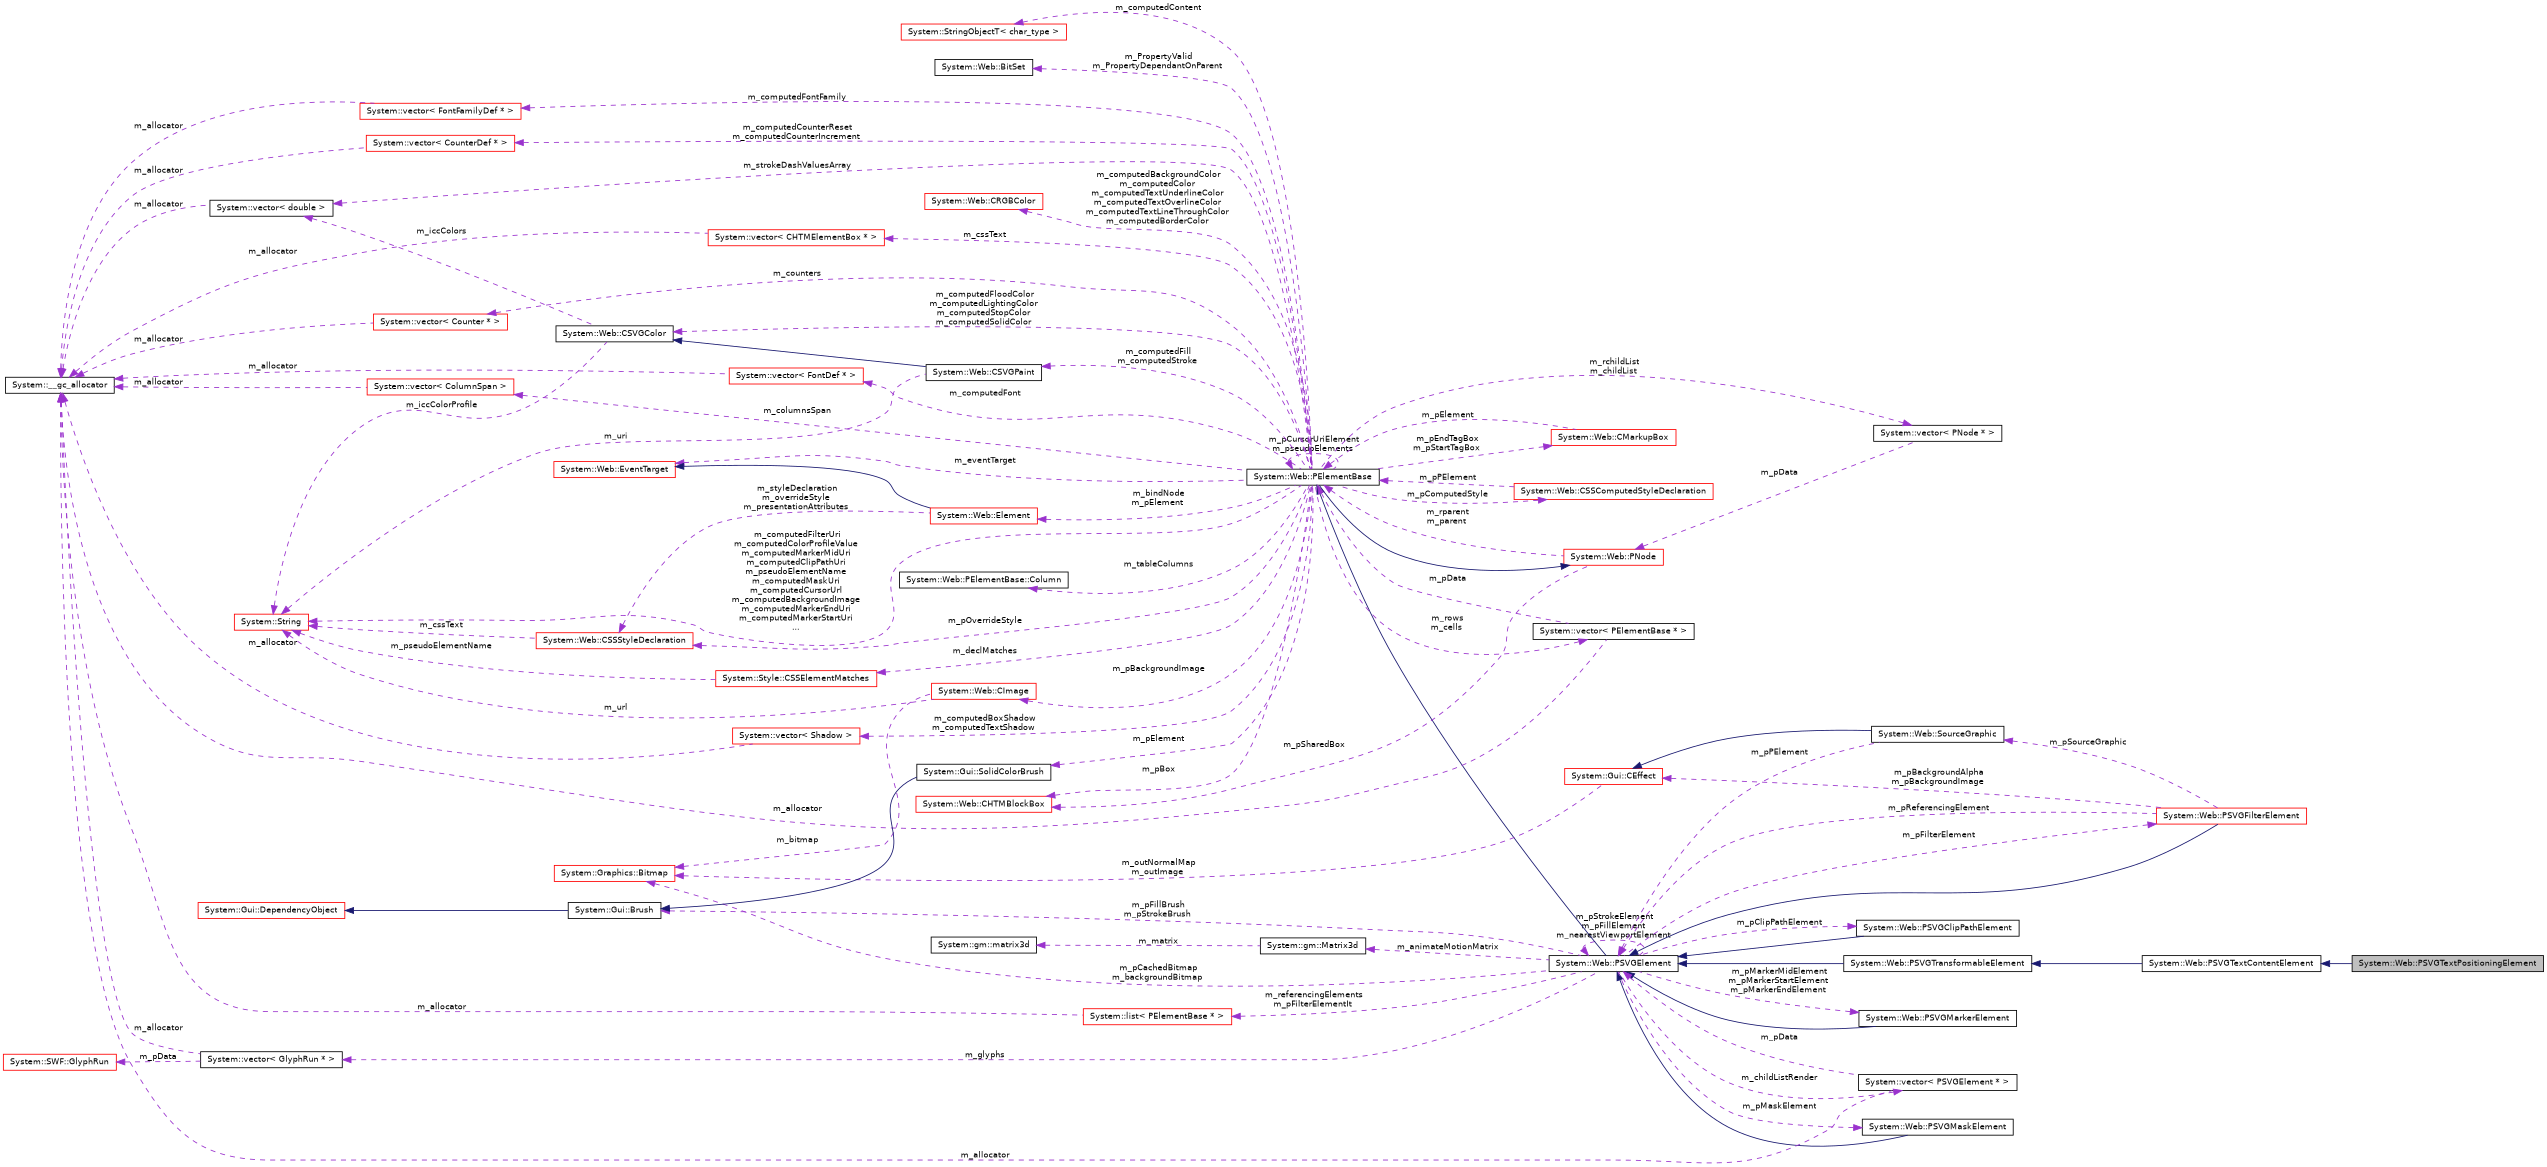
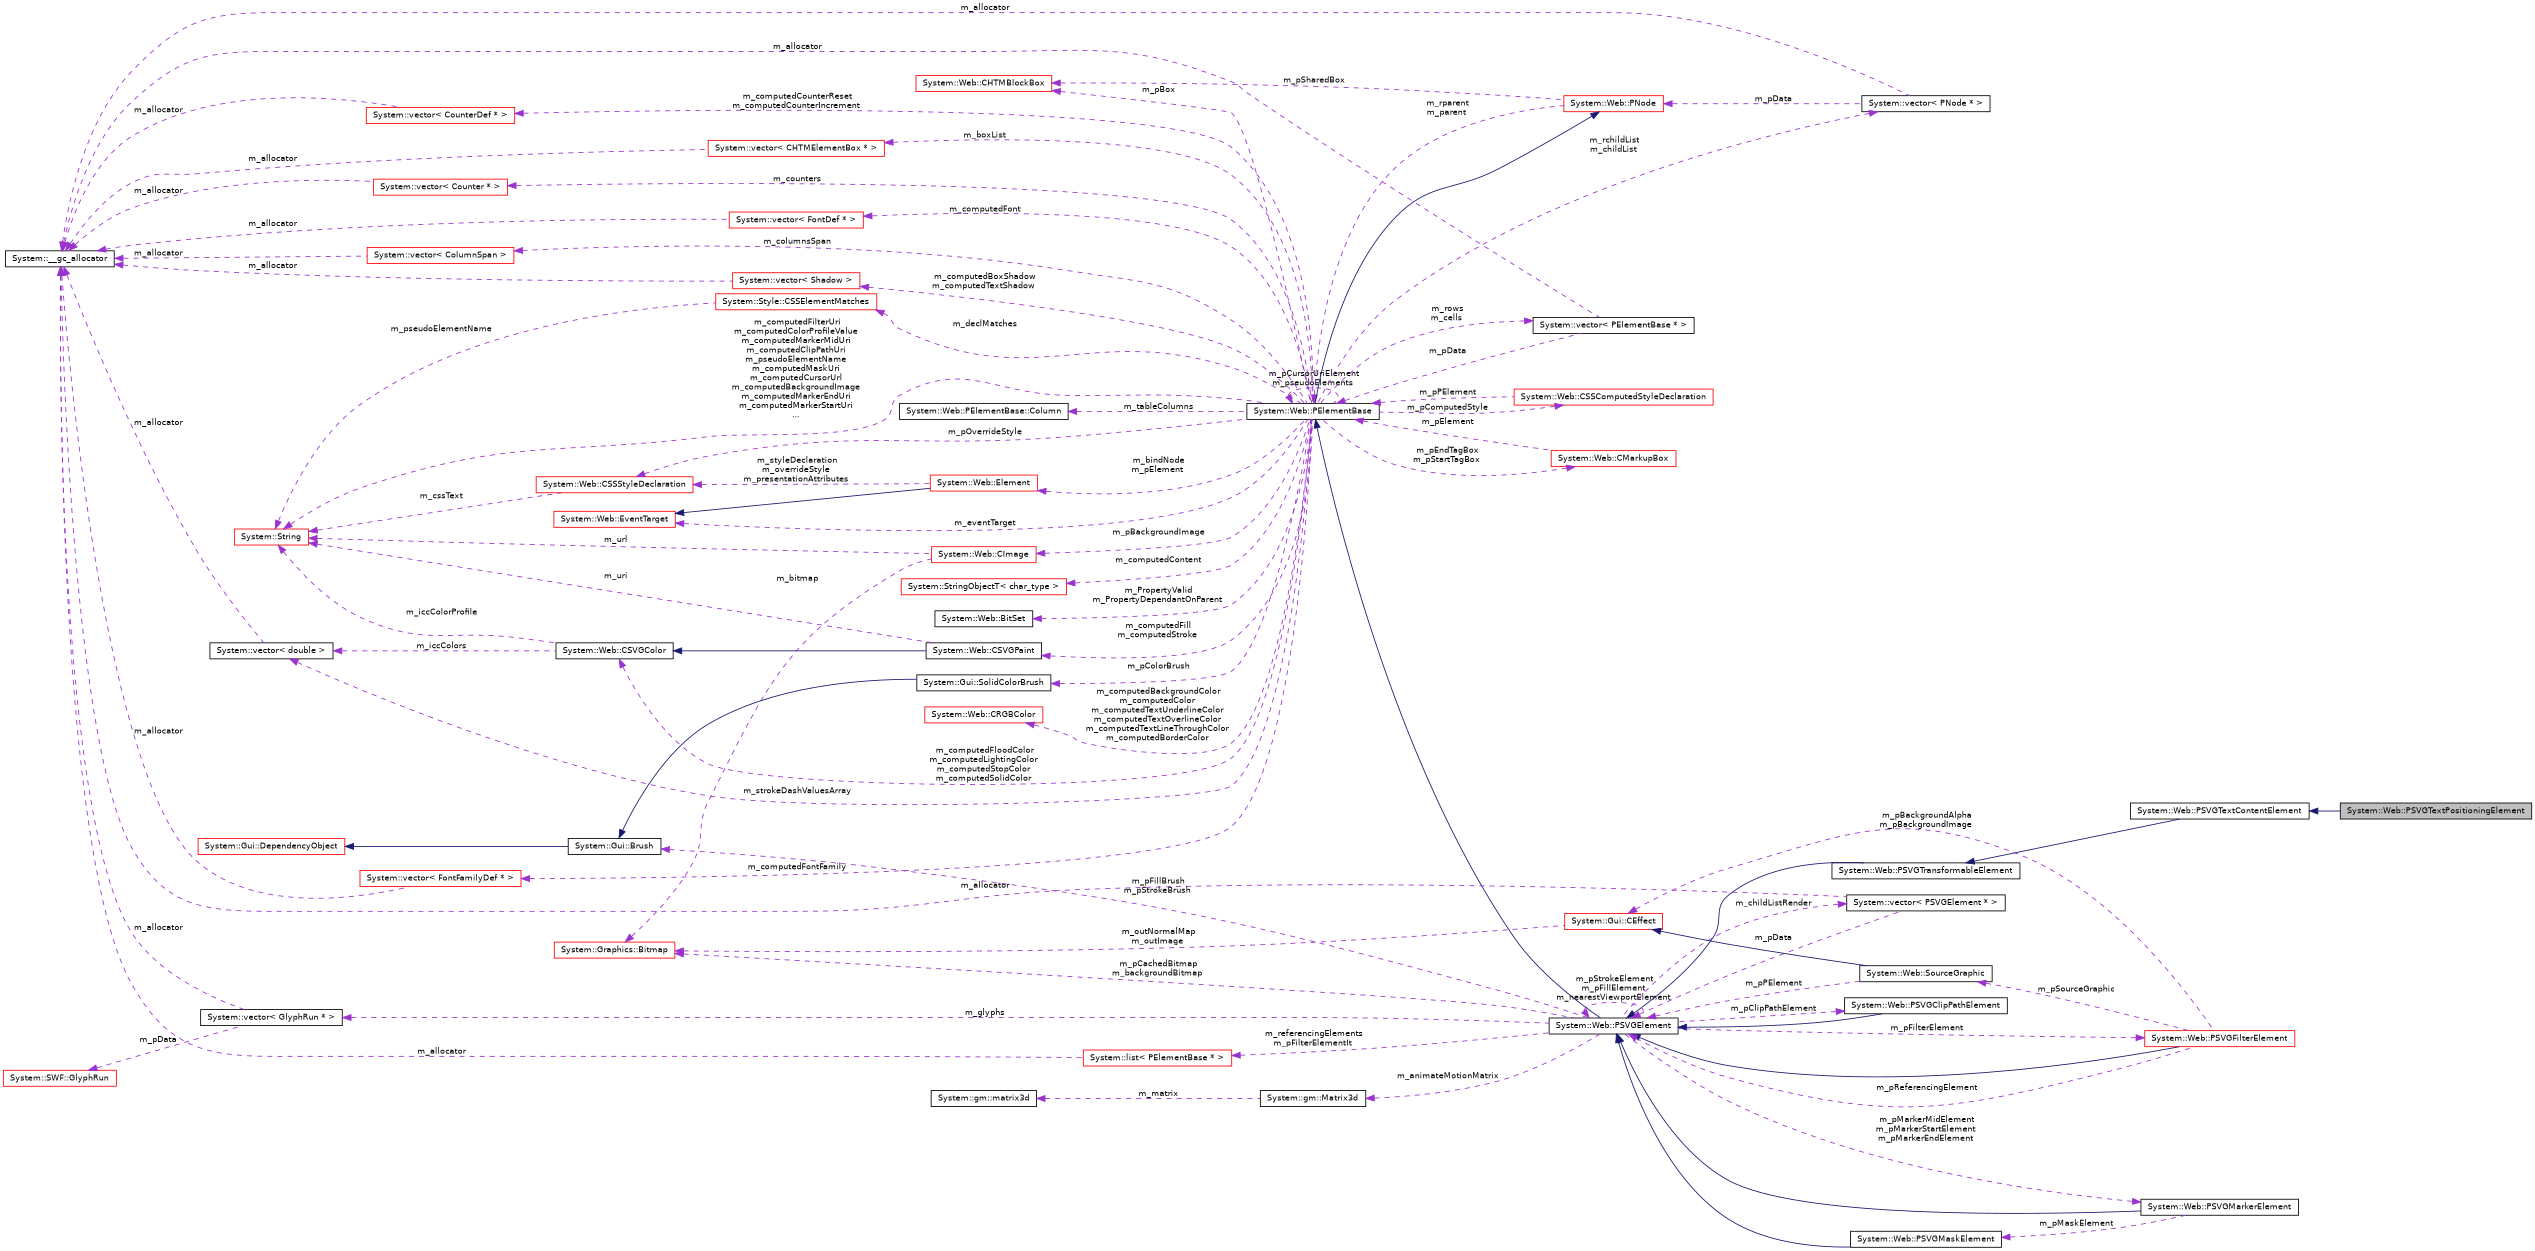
edge "System::vector< PNode * >" -> "System::__gc_allocator": added, label "m_allocator"
edge "System::Web::PElementBase" -> "System::vector< CHTMElementBox * >": label " m_cssText" -> " m_boxList"
edge "System::Web::PElementBase" -> "System::Gui::SolidColorBrush": label " m_pElement" -> " m_pColorBrush"
edge "System::Web::PSVGElement" -> "System::Web::PSVGMaskElement": now "System::Web::PSVGMarkerElement" -> "System::Web::PSVGMaskElement"
